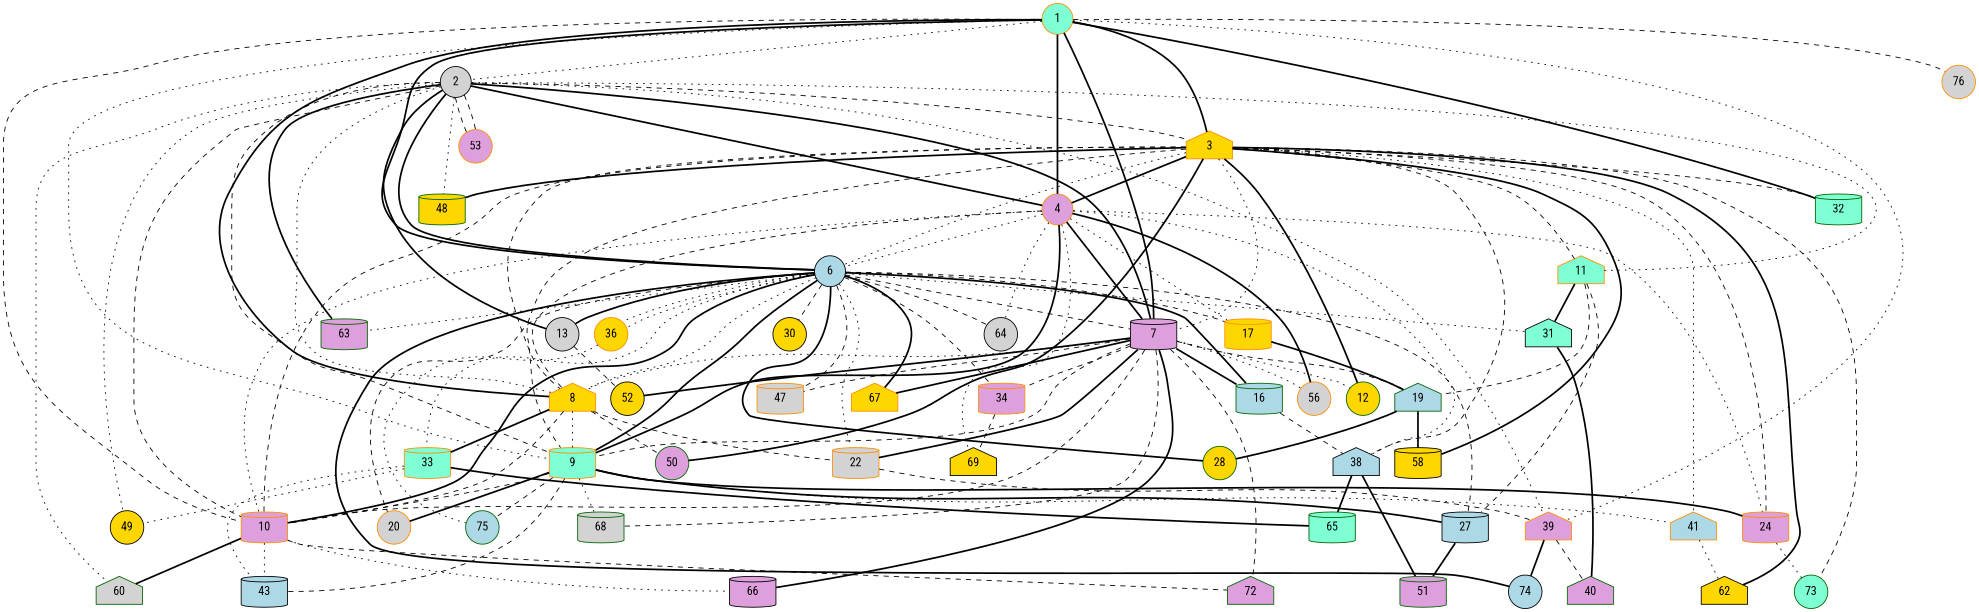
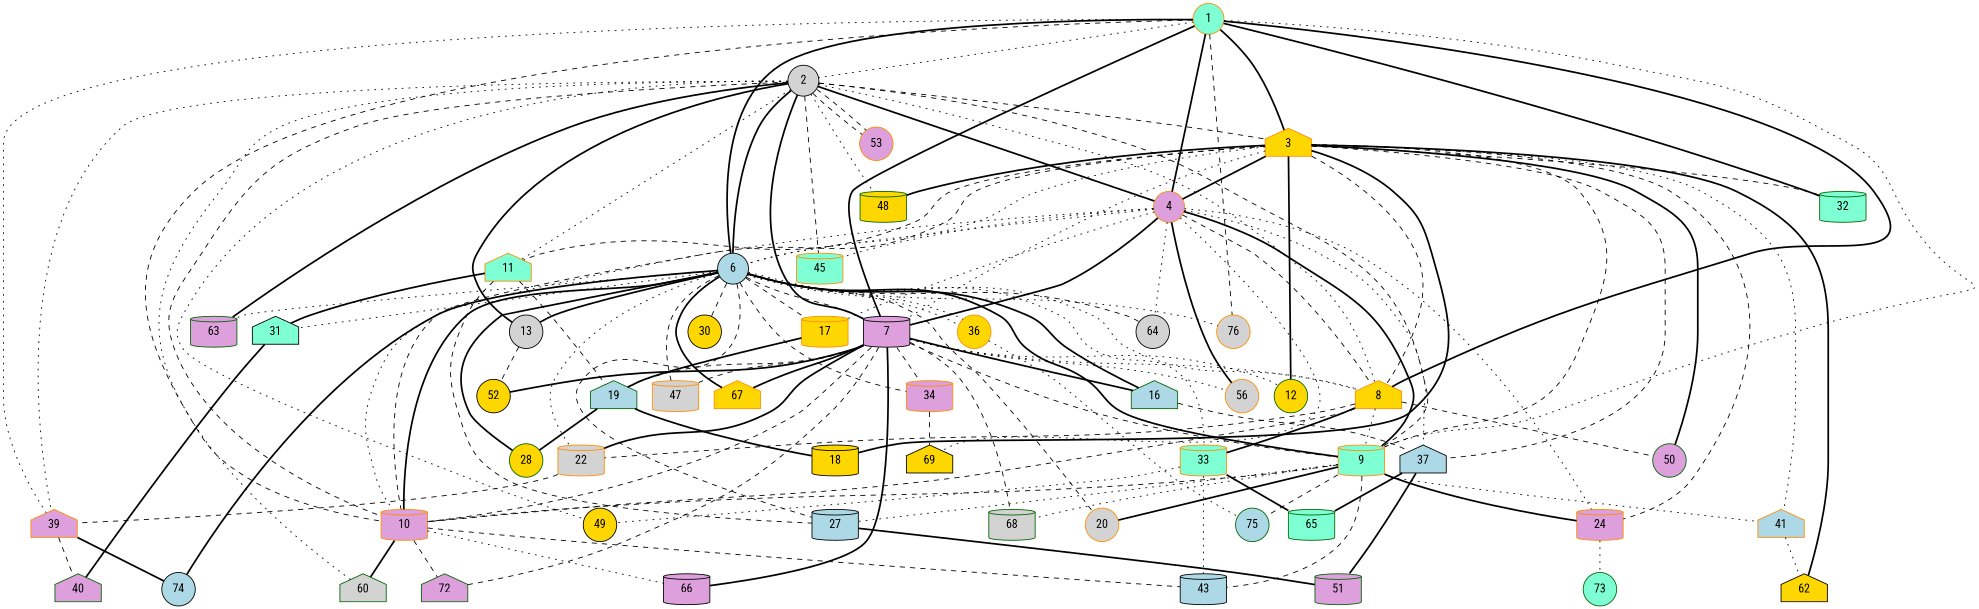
edge "3" -- "73": removed
node "45": added
edge "6" -- "76": added
node "16": shape cylinder -> house
node "38": label "38" -> "37"
node "58": label "58" -> "18"
edge "9" -- "27": style bold -> dotted
edge "10" -- "43": style dotted -> dashed
